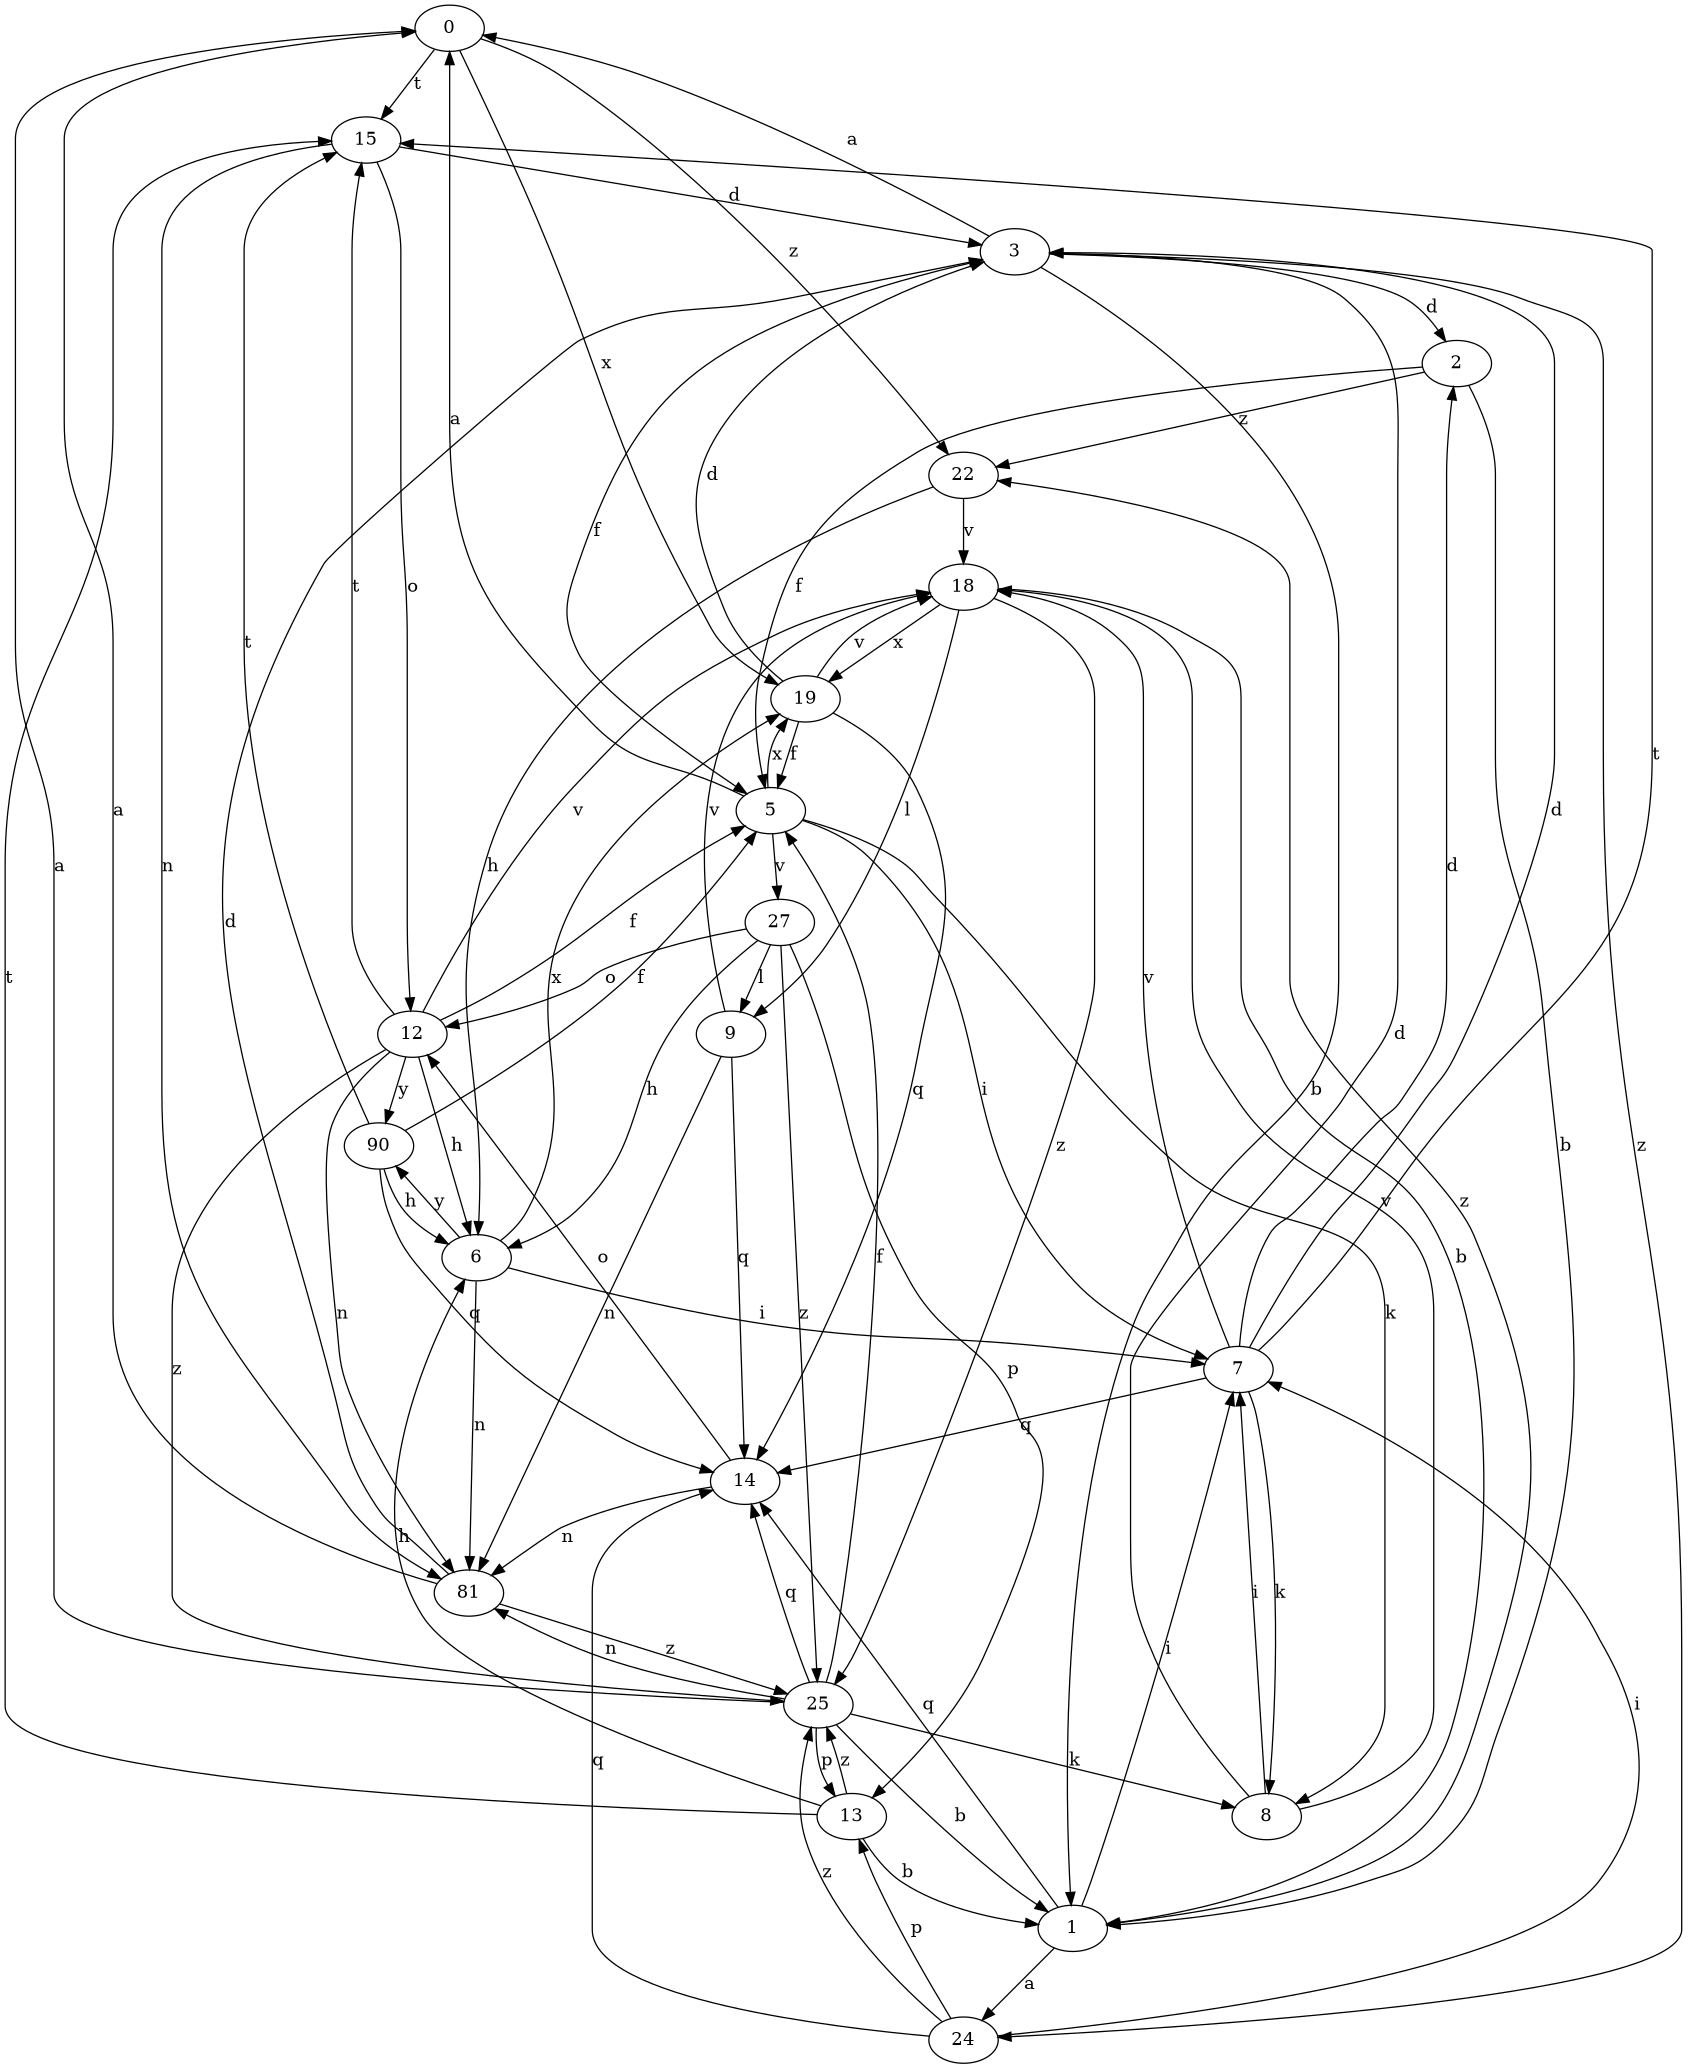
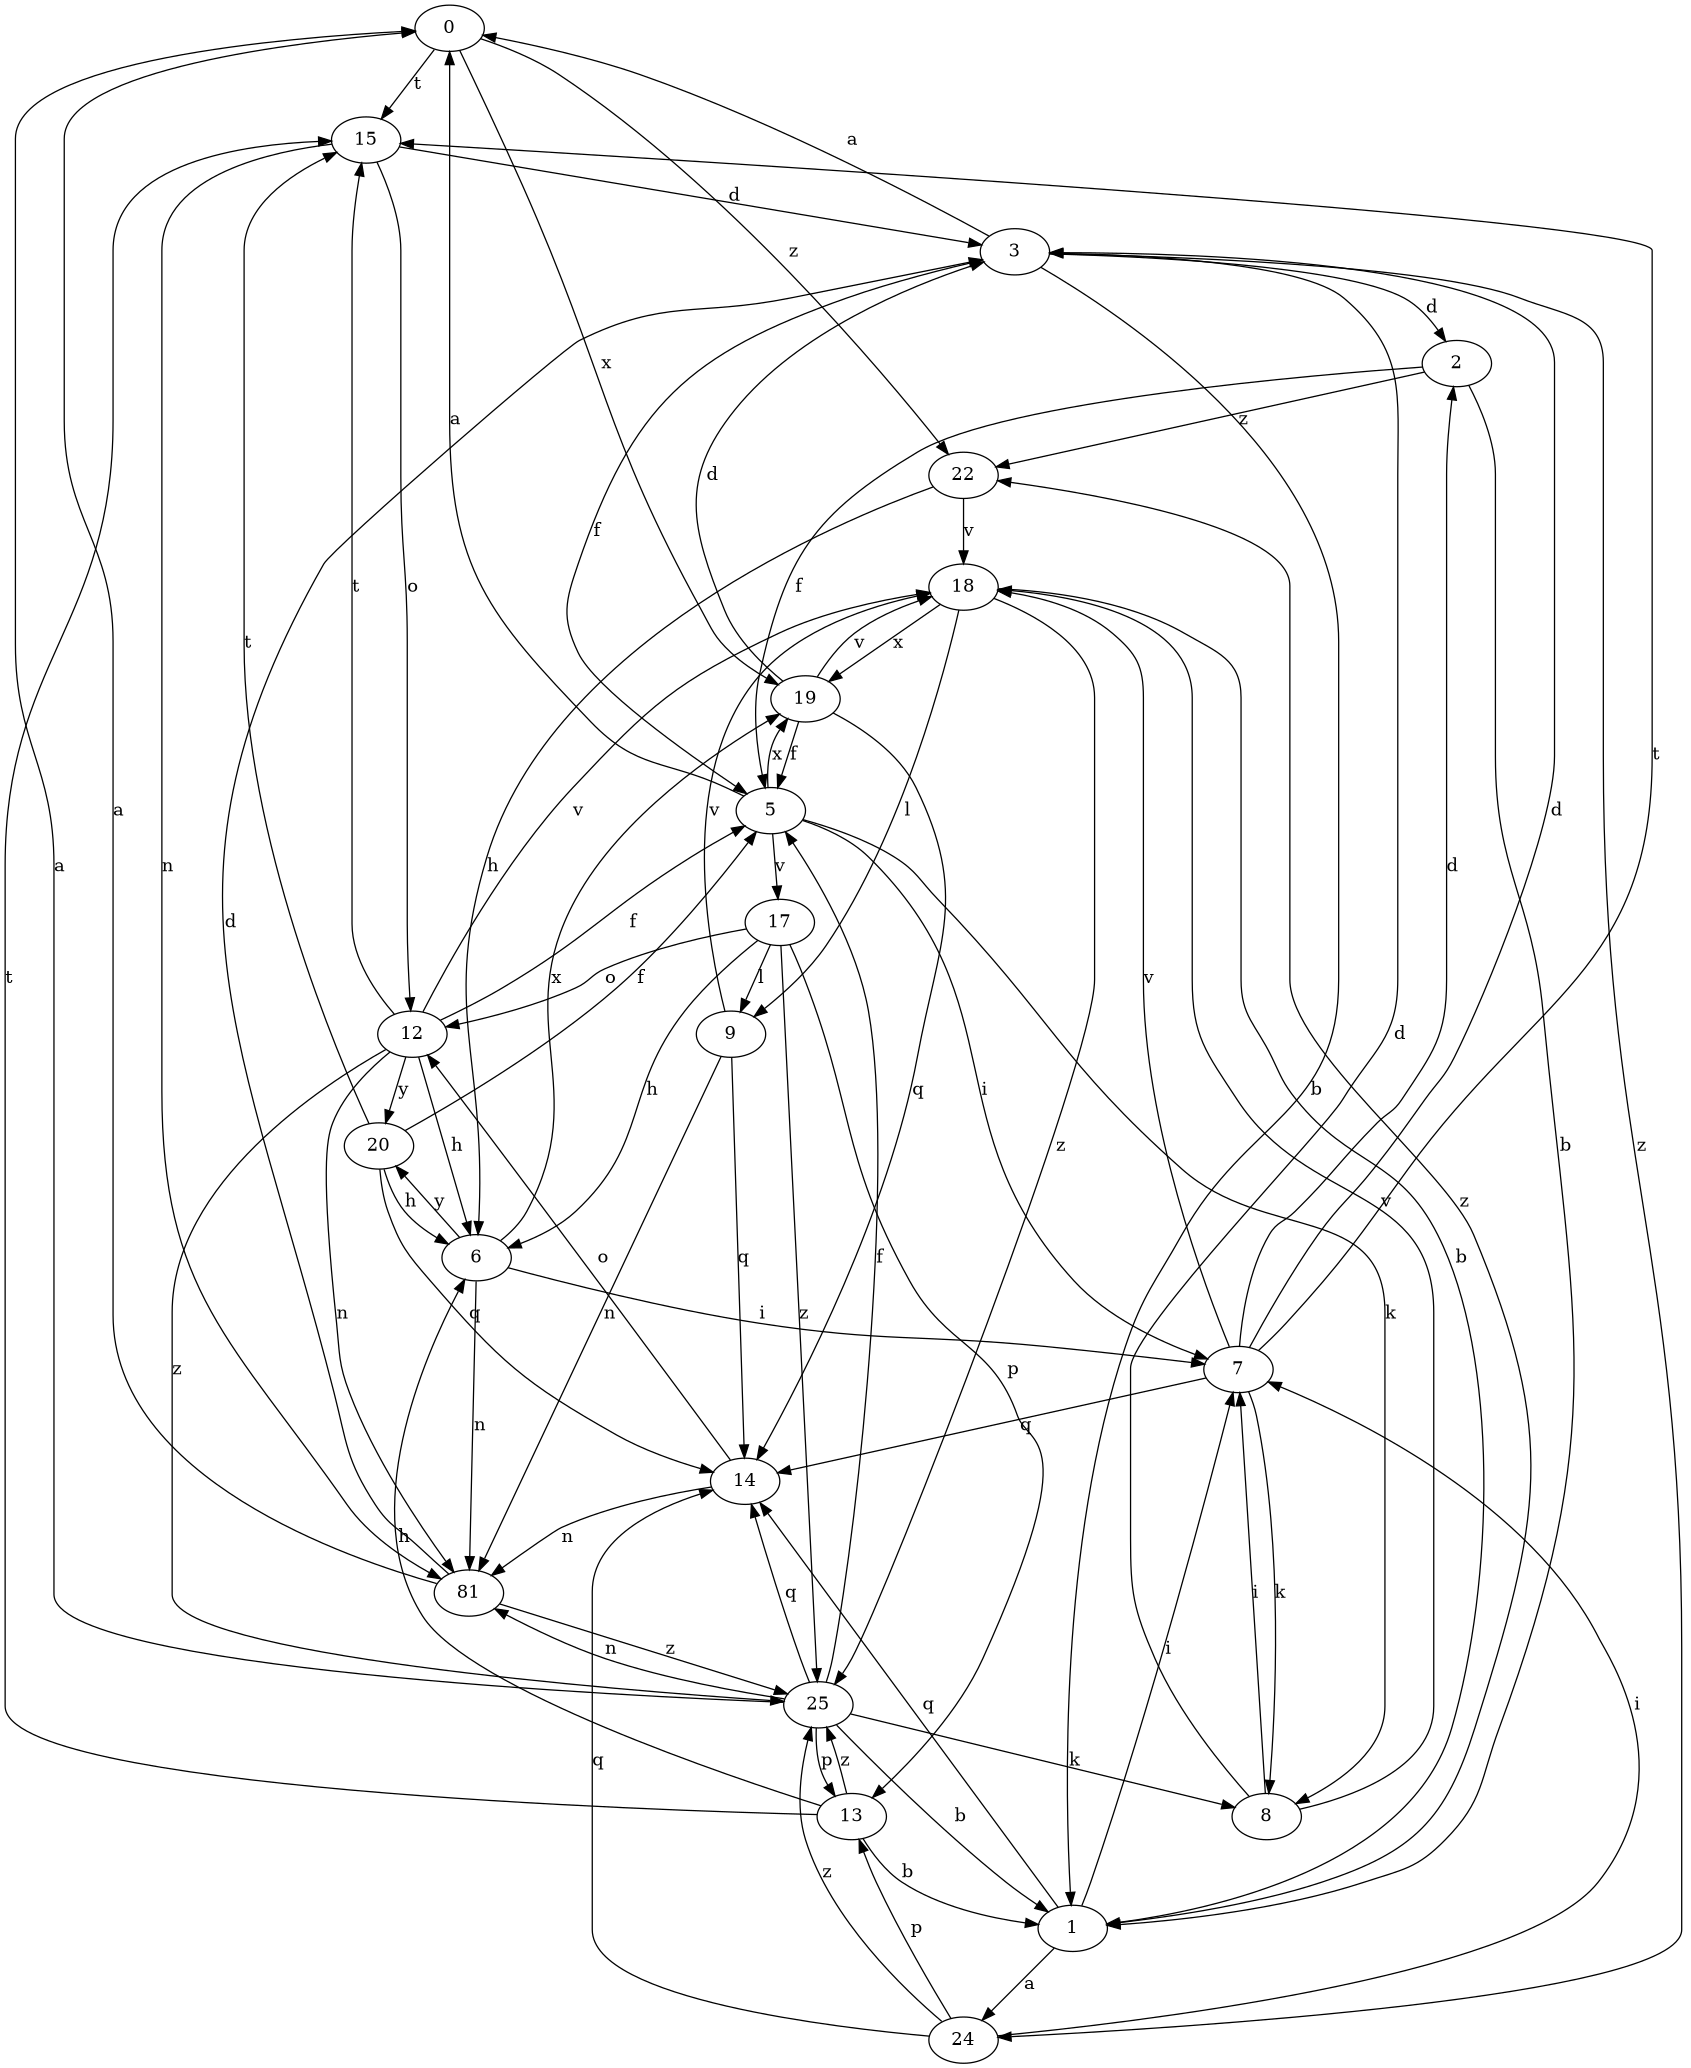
node "27": label "27" -> "17"
node "90": label "90" -> "20"
